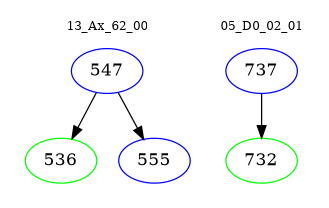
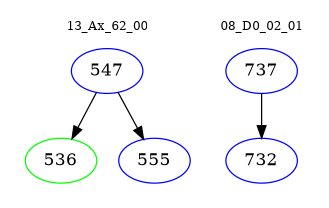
cluster "05_D0_02_01": label "05_D0_02_01" -> "08_D0_02_01"
node "732": color green -> blue
